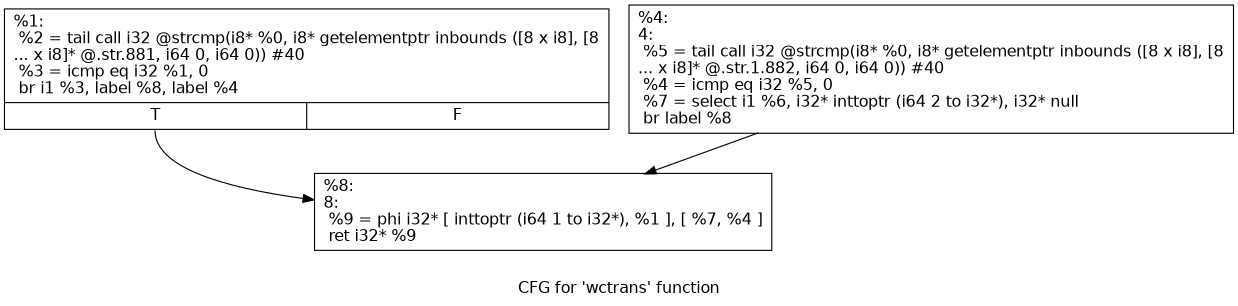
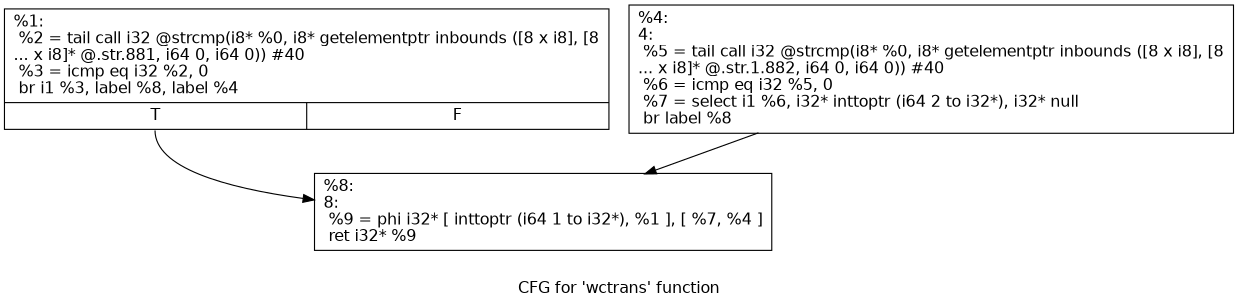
node "%1:": text "%3 = icmp eq i32 %1, 0" -> "%3 = icmp eq i32 %2, 0"
node "%4:": text "%4 = icmp eq i32 %5, 0" -> "%6 = icmp eq i32 %5, 0"
